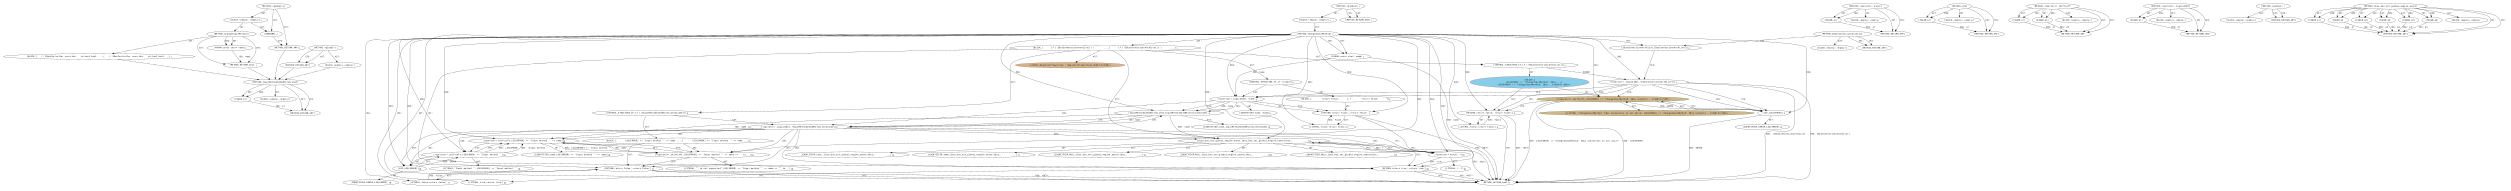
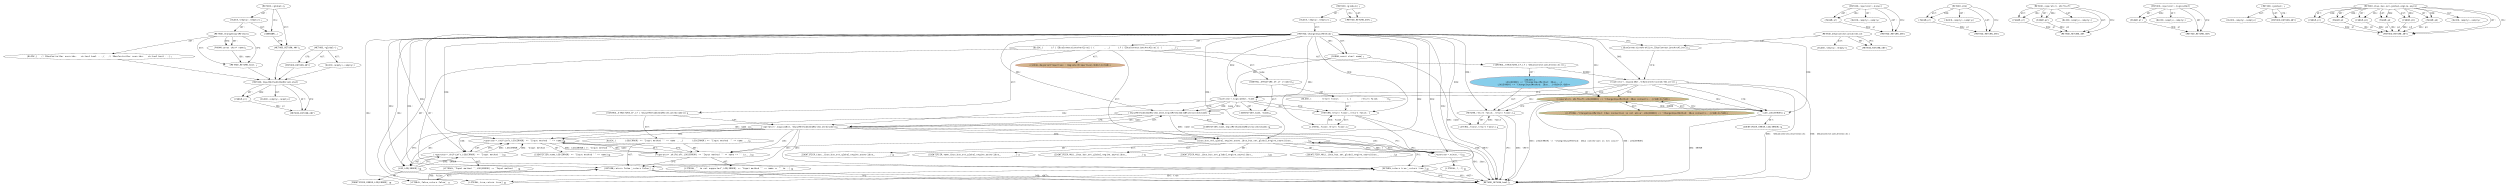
edge "(CONTROL_STRUCTURE,IF,if (!name))" -> "(<operator>.logicalNot,!name)": now "(CONTROL_STRUCTURE,IF,if (!name))" -> "(IDENTIFIER,name,!name)"
edge "(<operator>.minus,-1)" -> "(RETURN,return true;,return true;)": now "(LITERAL,true,return true;)" -> "(RETURN,return true;,return true;)"
